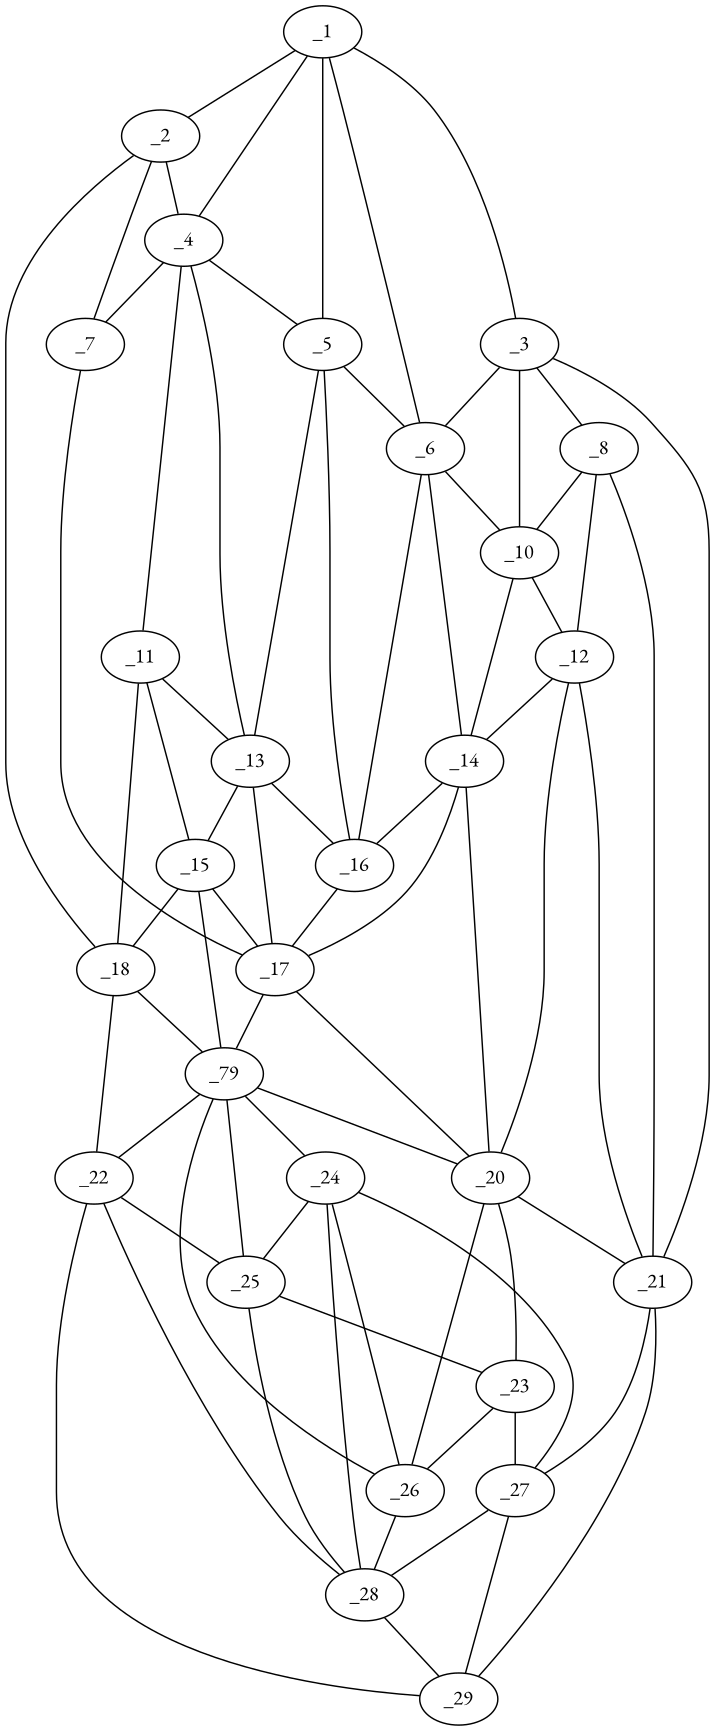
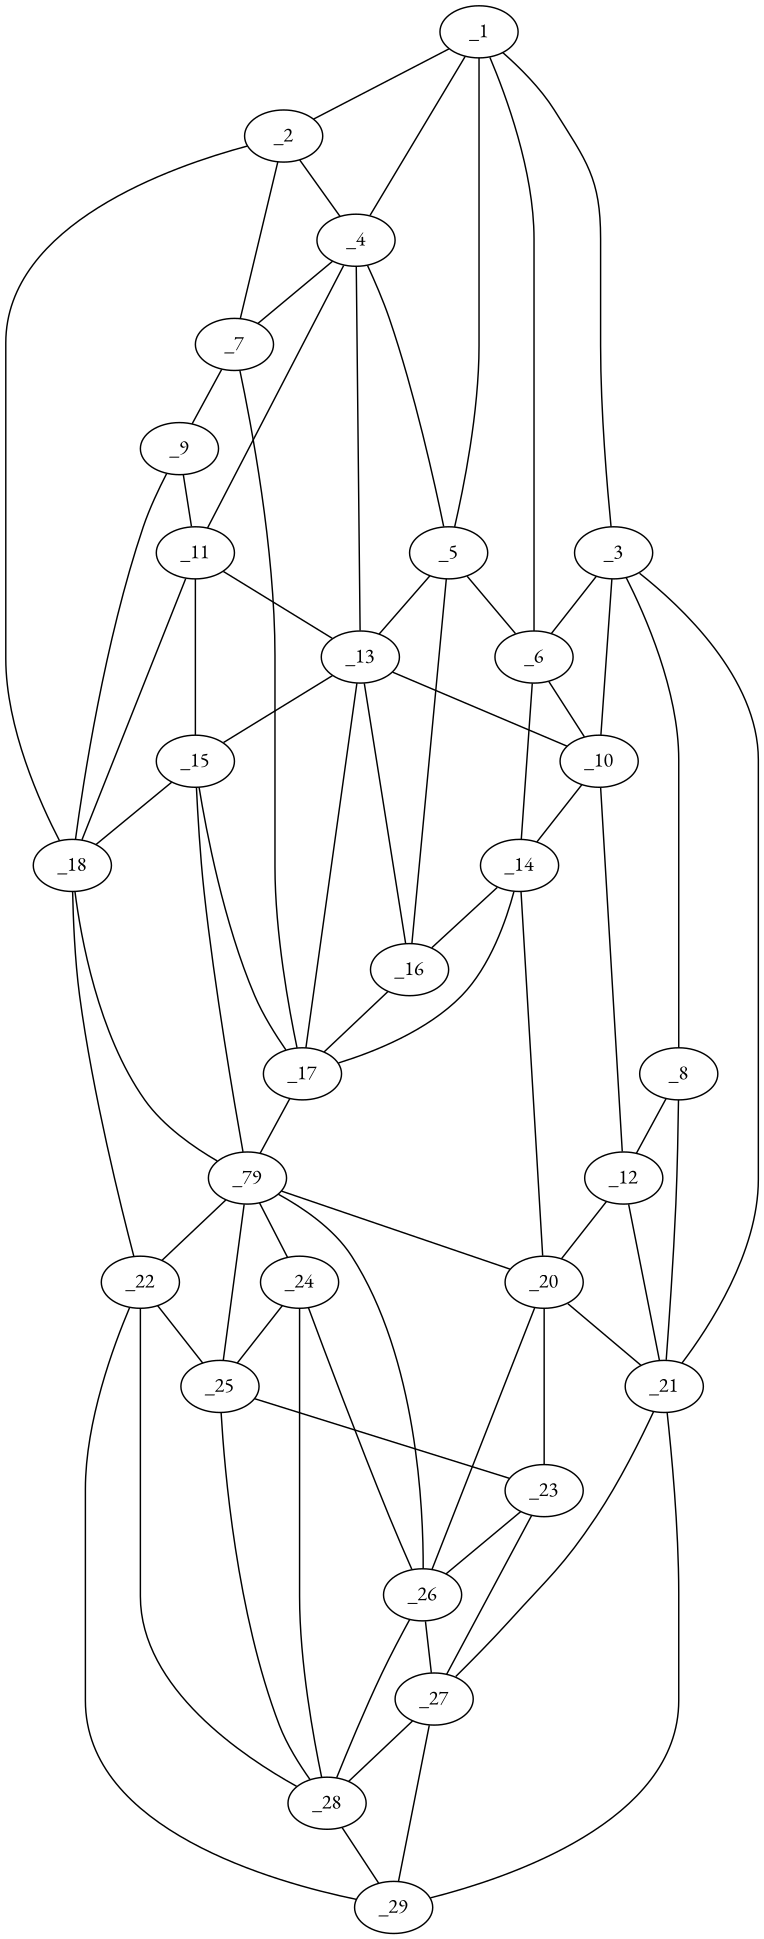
node "_9": added
edge "_8" -- "_10": now "_13" -- "_10"
edge "_6" -- "_16": removed
edge "_12" -- "_14": removed
edge "_17" -- "_20": removed
edge "_24" -- "_27": now "_26" -- "_27"
